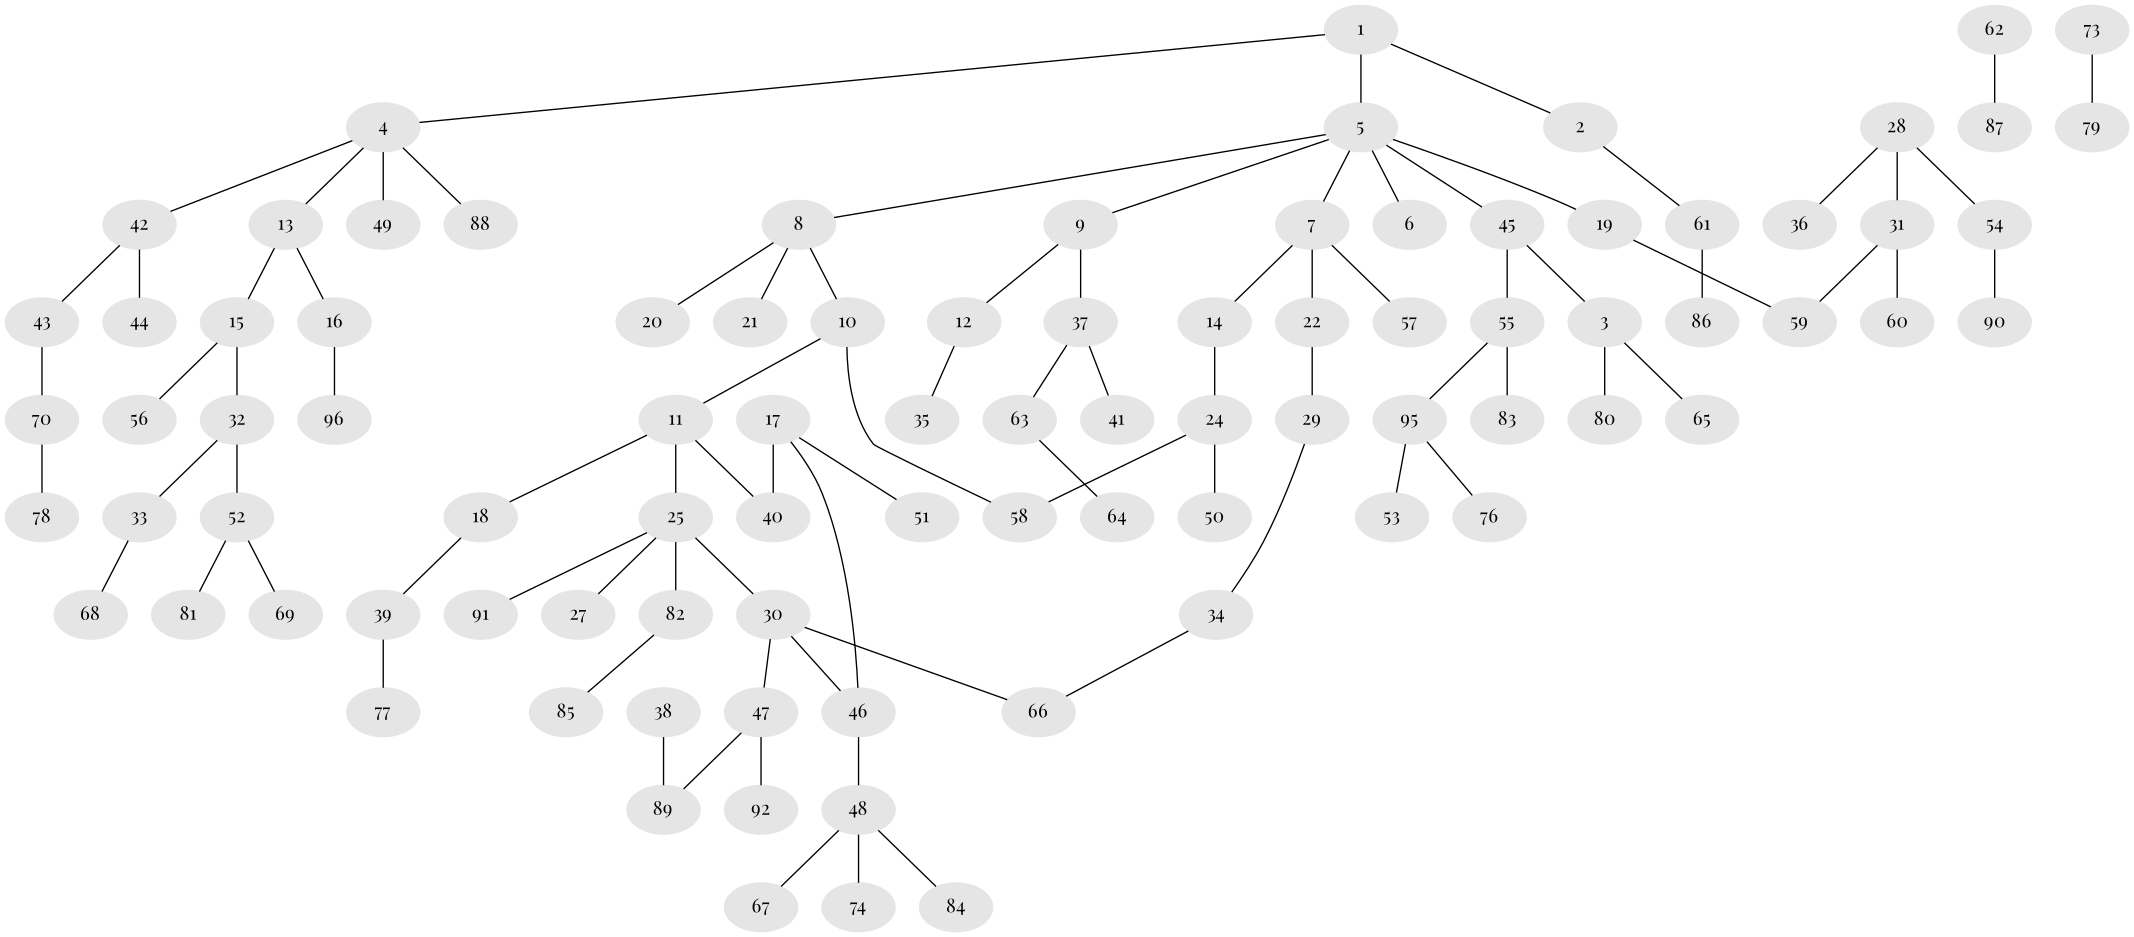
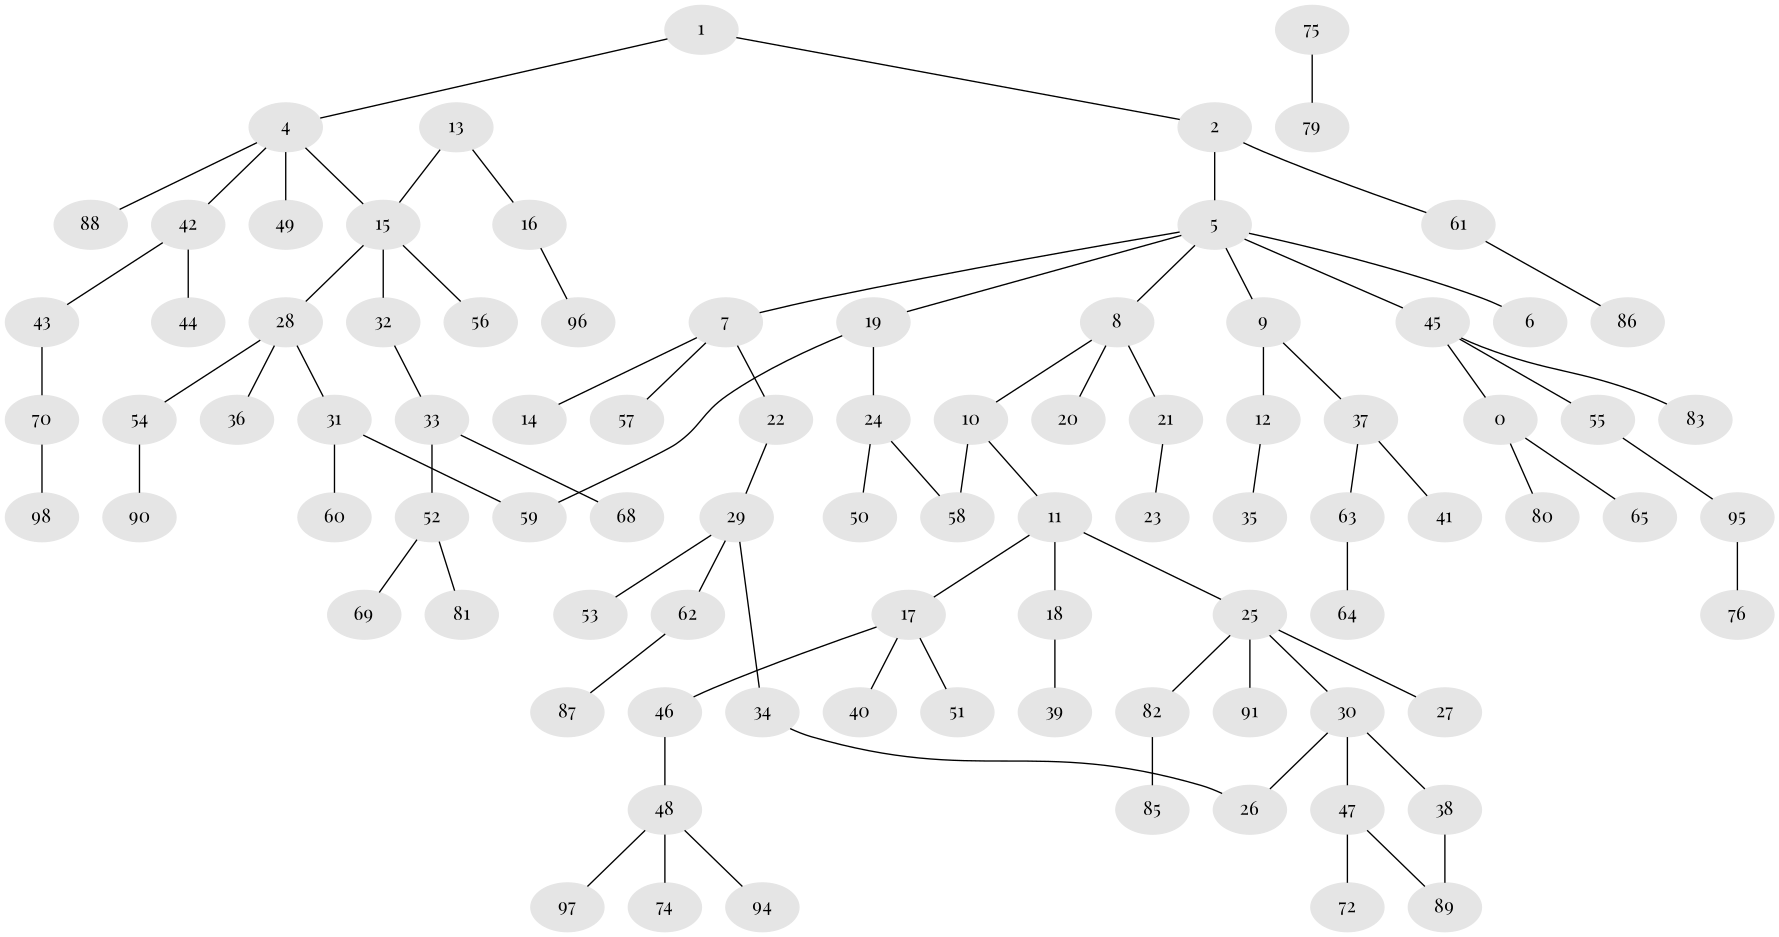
node "73": label "73" -> "75"
edge "1" -- "5": now "2" -- "5"
edge "4" -- "13": now "4" -- "15"
edge "15" -- "28": added
node "3": label "3" -> "0"
edge "14" -- "24": now "19" -- "24"
edge "55" -- "83": now "45" -- "83"
edge "11" -- "40": now "11" -- "17"
edge "95" -- "53": now "29" -- "53"
edge "32" -- "52": now "33" -- "52"
node "78": label "78" -> "98"
node "23": added
edge "29" -- "62": added
edge "30" -- "46": now "30" -- "38"
node "77": removed
node "66": label "66" -> "26"
node "92": label "92" -> "72"
node "67": label "67" -> "97"
node "84": label "84" -> "94"
